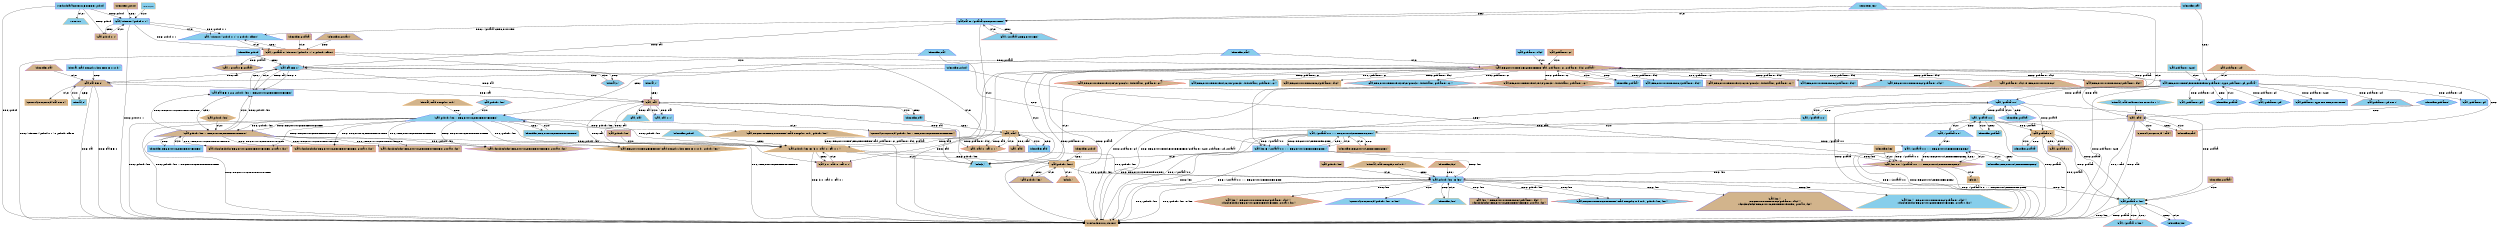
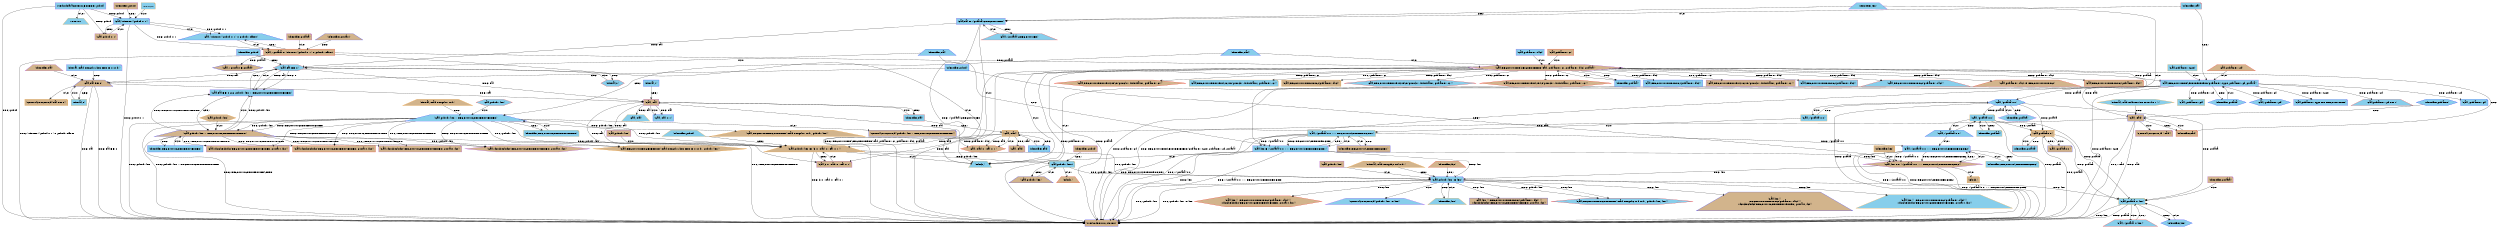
edge "(Call,eal = *(p_data)&RFCOMM_EA)" -> "(Call,(uint8_t*)(p_buf + 1) + p_buf->offset)": now "(Call,eal = *(p_data)&RFCOMM_EA)" -> "(MethodReturn,uint8_t)"
edge "(Call,(uint8_t*)(p_buf + 1) + p_buf->offset)" -> "(Call,* p_data = (uint8_t*)(p_buf + 1) + p_buf->offset)": arrowhead tee -> diamond
node "(Identifier,RFCOMM_SHIFT_LENGTH1)": color red -> blue
node "(Call,p_buf->len--)": fillcolor tan -> skyblue
edge "(Call,p_buf->len > RFCOMM_CTRL_FRAME_LEN)" -> "(MethodReturn,uint8_t)": label "DDG: RFCOMM_CTRL_FRAME_LEN" -> "DDG: RFCOMM_CTRL_FRAME_SHIFT"
node "(MethodReturn,uint8_t)": color darkorange -> blue
